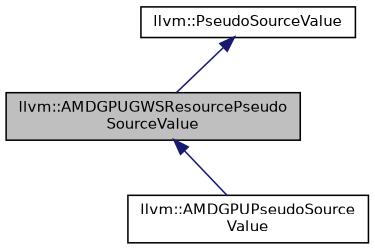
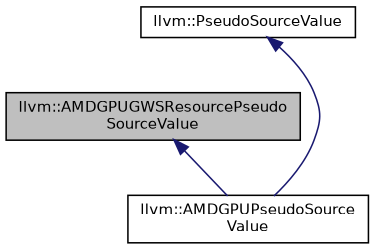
edge "llvm::AMDGPUGWSResourcePseudo SourceValue" -> "llvm::PseudoSourceValue": now "llvm::AMDGPUPseudoSource Value" -> "llvm::PseudoSourceValue"
